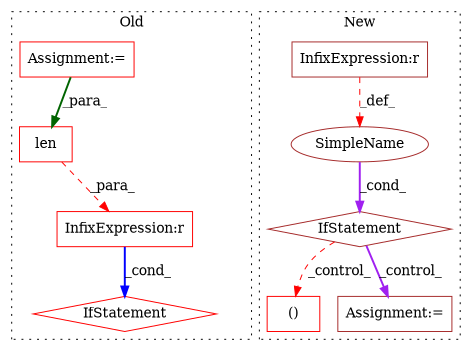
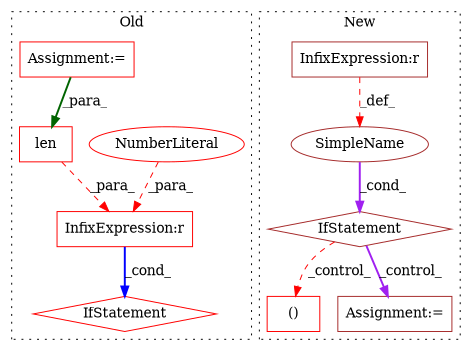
node "NumberLiteral": added
